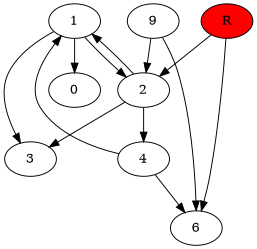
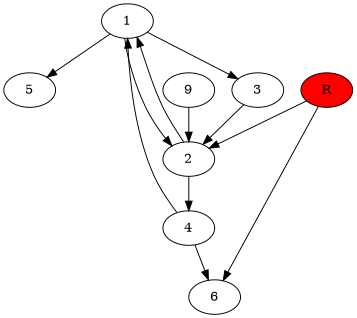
node "0": label "0" -> "5"
edge "9" -> "6": removed
edge "2" -> "3": reversed
